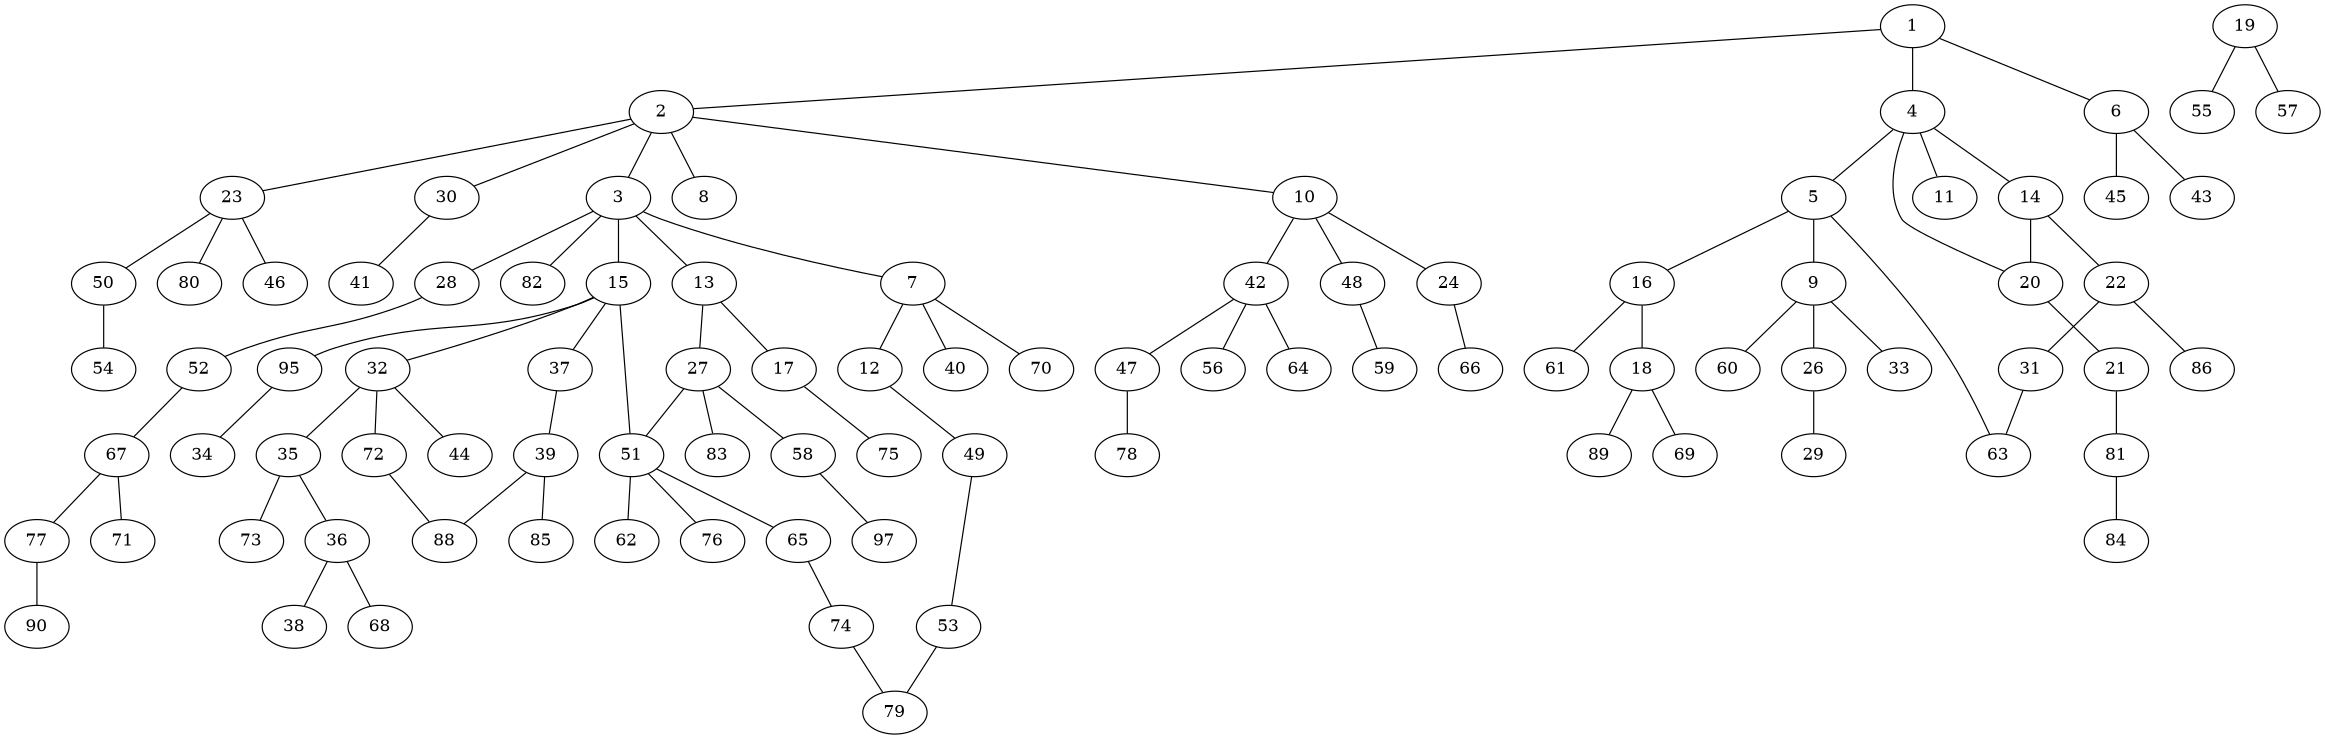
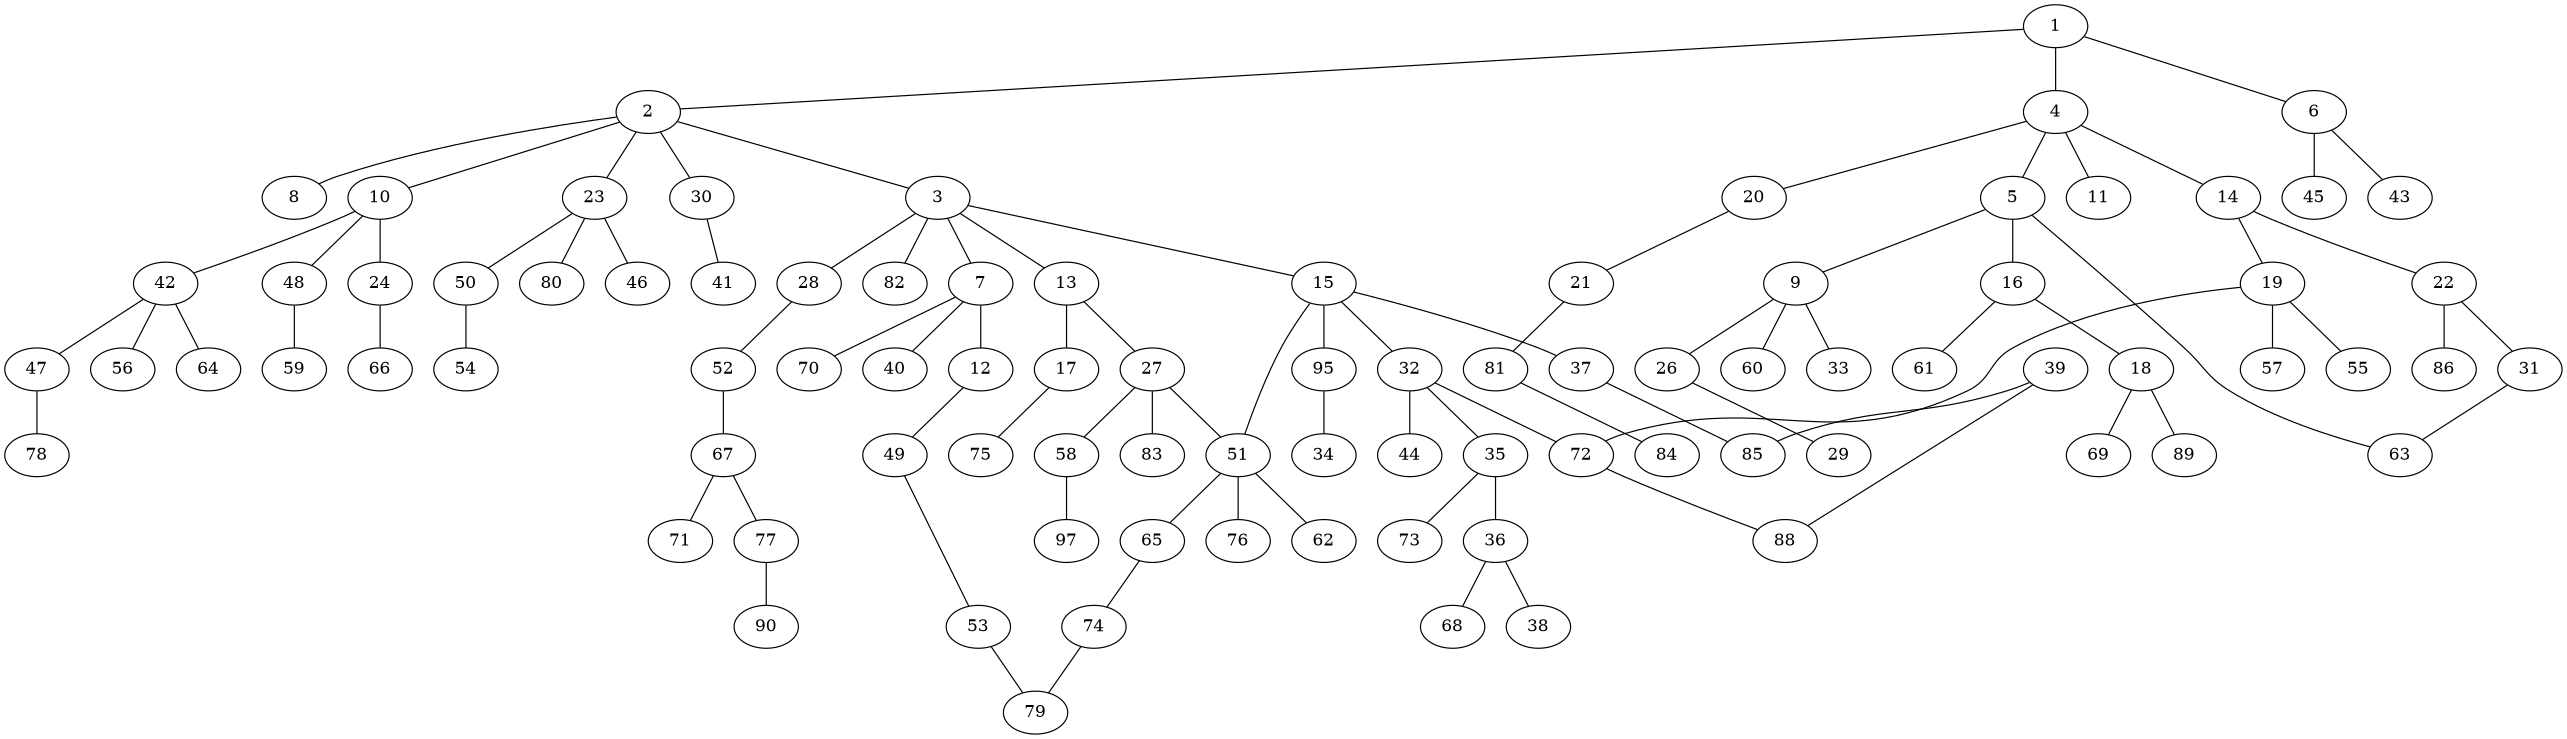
edge "14" -- "20": now "14" -- "19"
edge "19" -- "72": added
edge "37" -- "39": now "37" -- "85"
